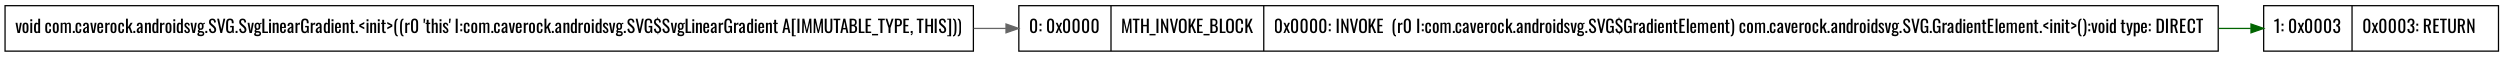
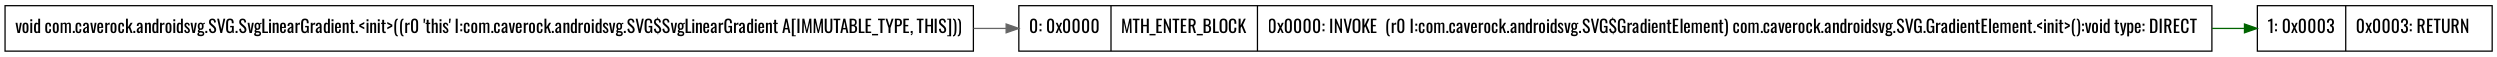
node "0: 0x0000": text "MTH_INVOKE_BLOCK" -> "MTH_ENTER_BLOCK"
